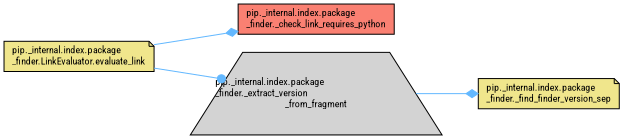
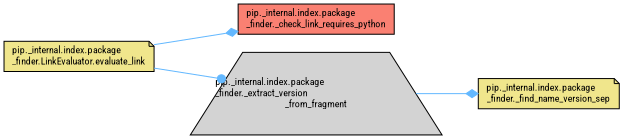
node "pip._internal.index.package _finder._find_finder_version_sep": label "pip._internal.index.package _finder._find_finder_version_sep" -> "pip._internal.index.package _finder._find_name_version_sep"
